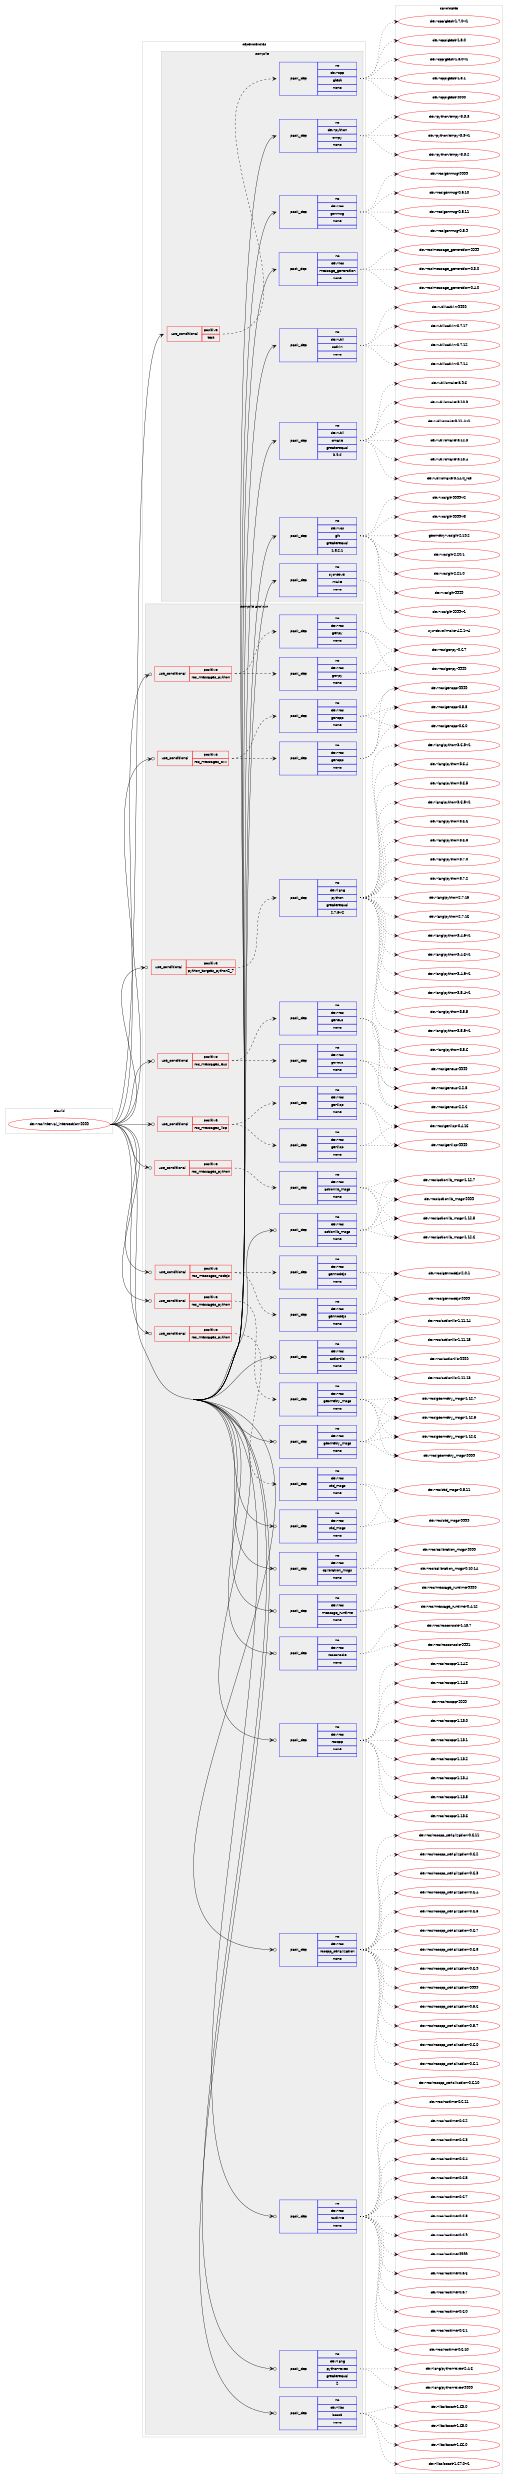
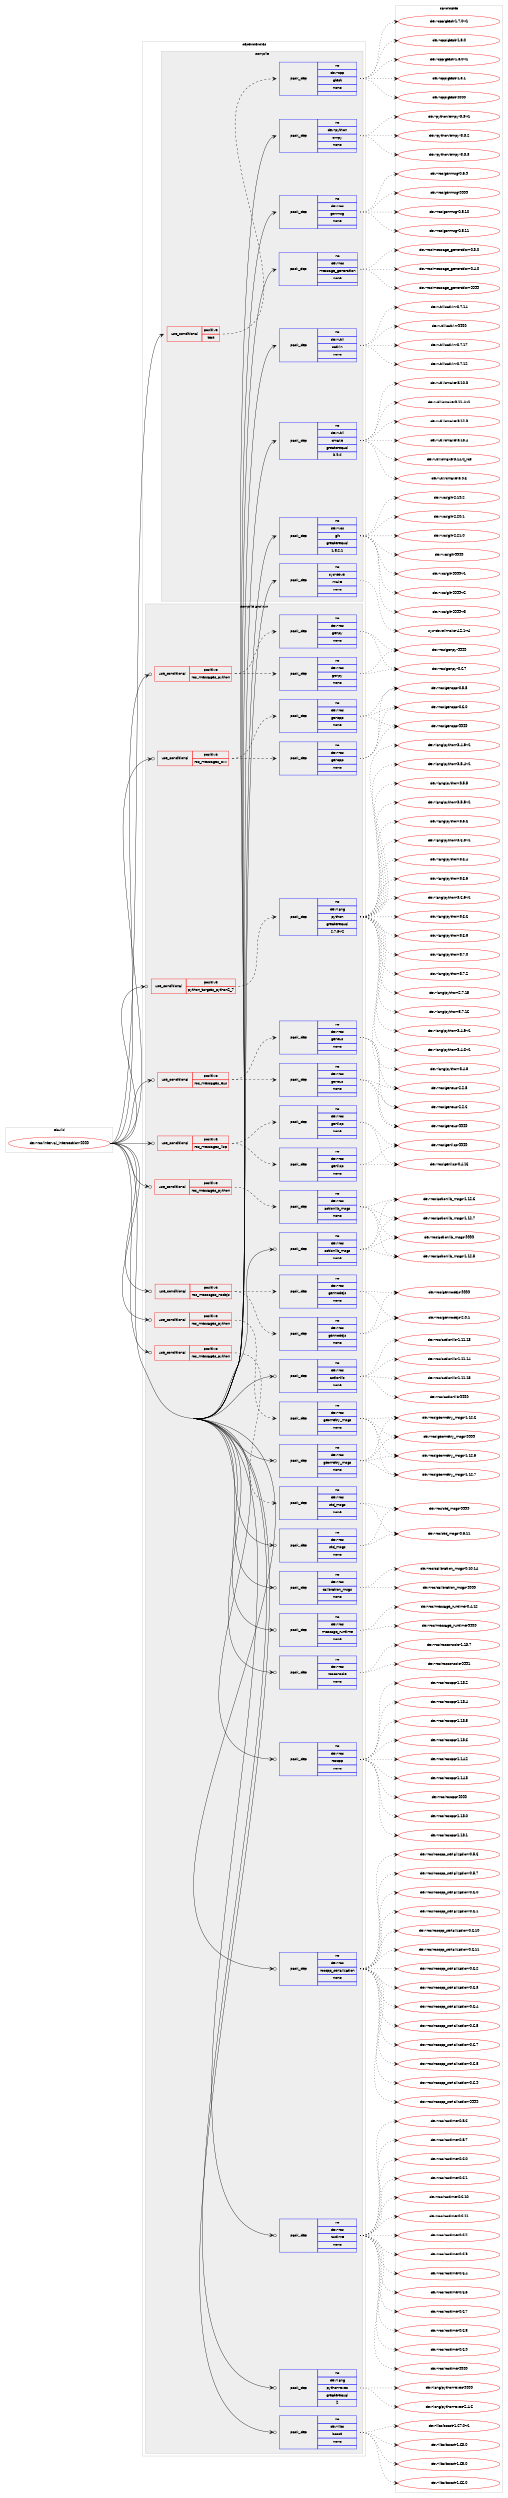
node "geometry-vcs/git-2.19.2": label "geometry-vcs/git-2.19.2" -> "dev-vcs/git-2.19.2"
node "dev-lang/python-2.7.16": label "dev-lang/python-2.7.16" -> "dev-lang/python-8.7.16"
node "dev-lang/python-3.4.8": added
